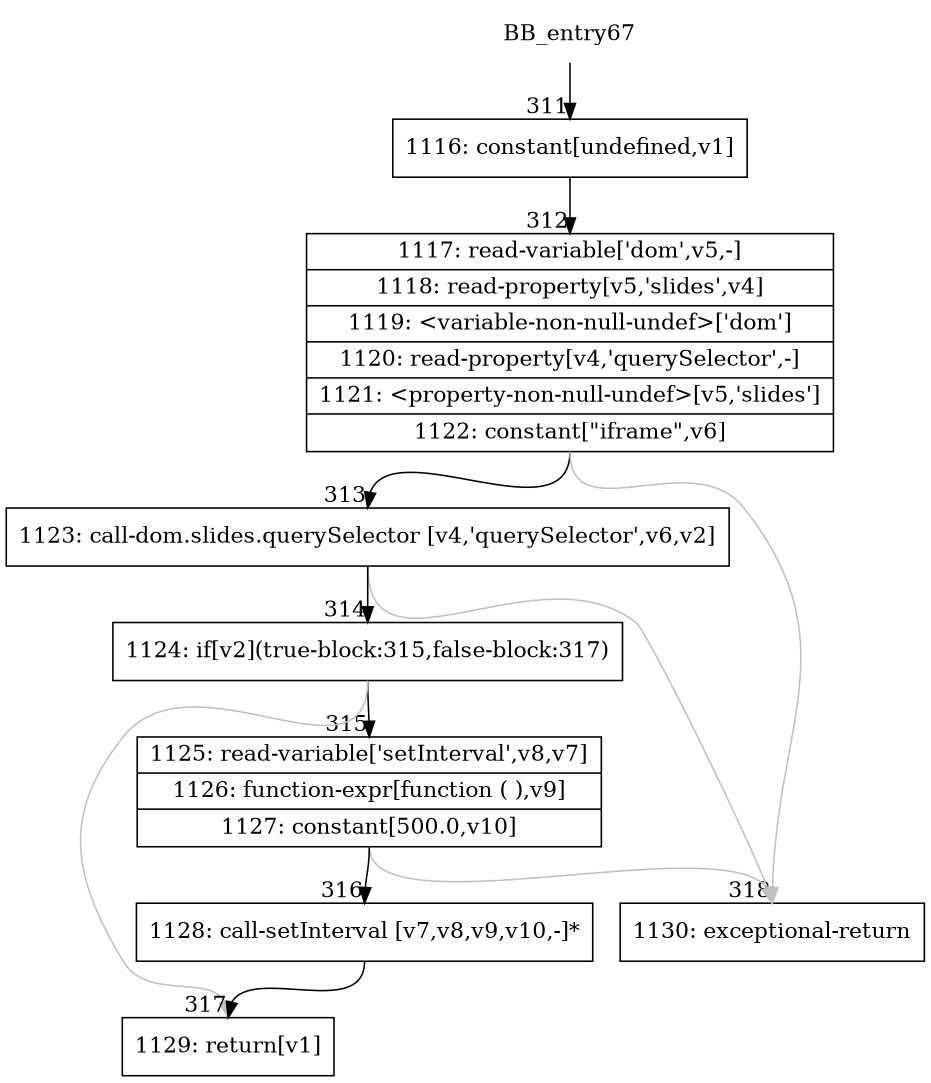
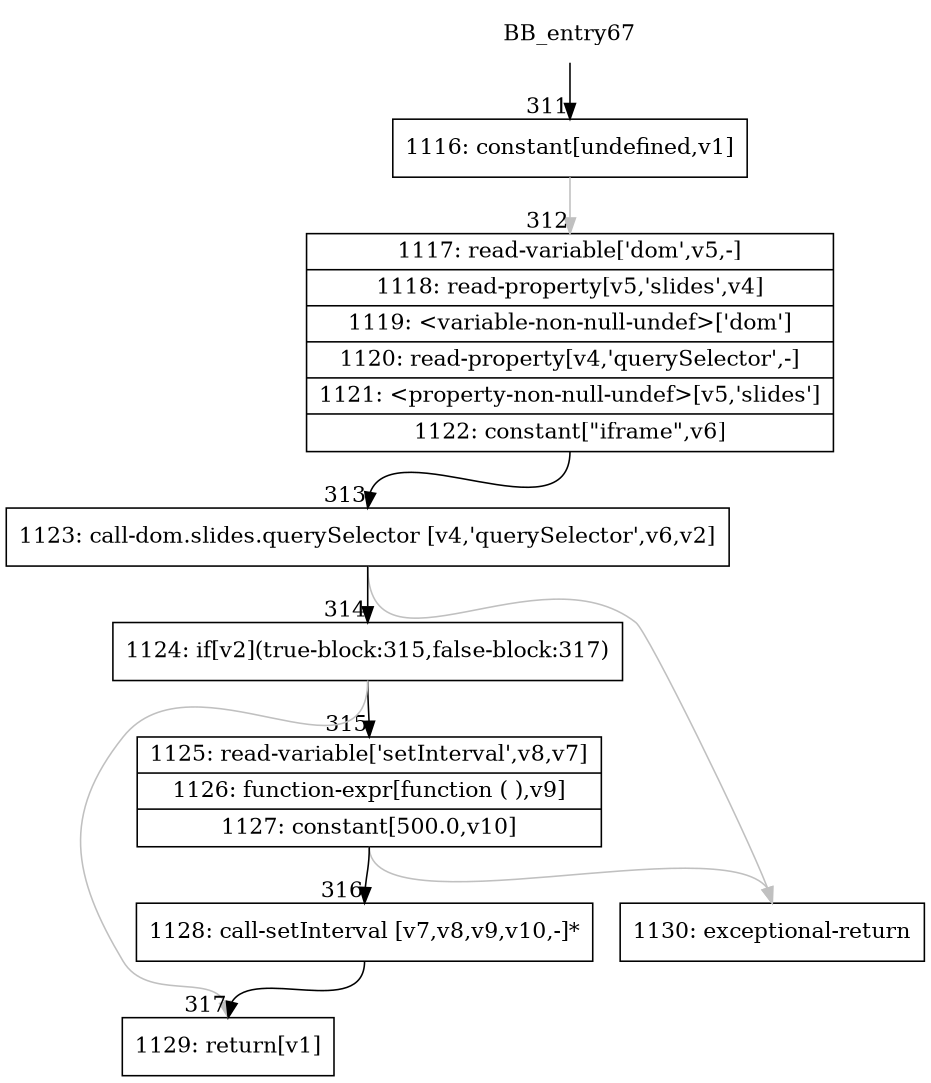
edge "1116: constant[undefined,v1]" -> "1117: read-variable['dom',v5,-]": color black -> gray
edge "1117: read-variable['dom',v5,-]" -> "1130: exceptional-return": removed
